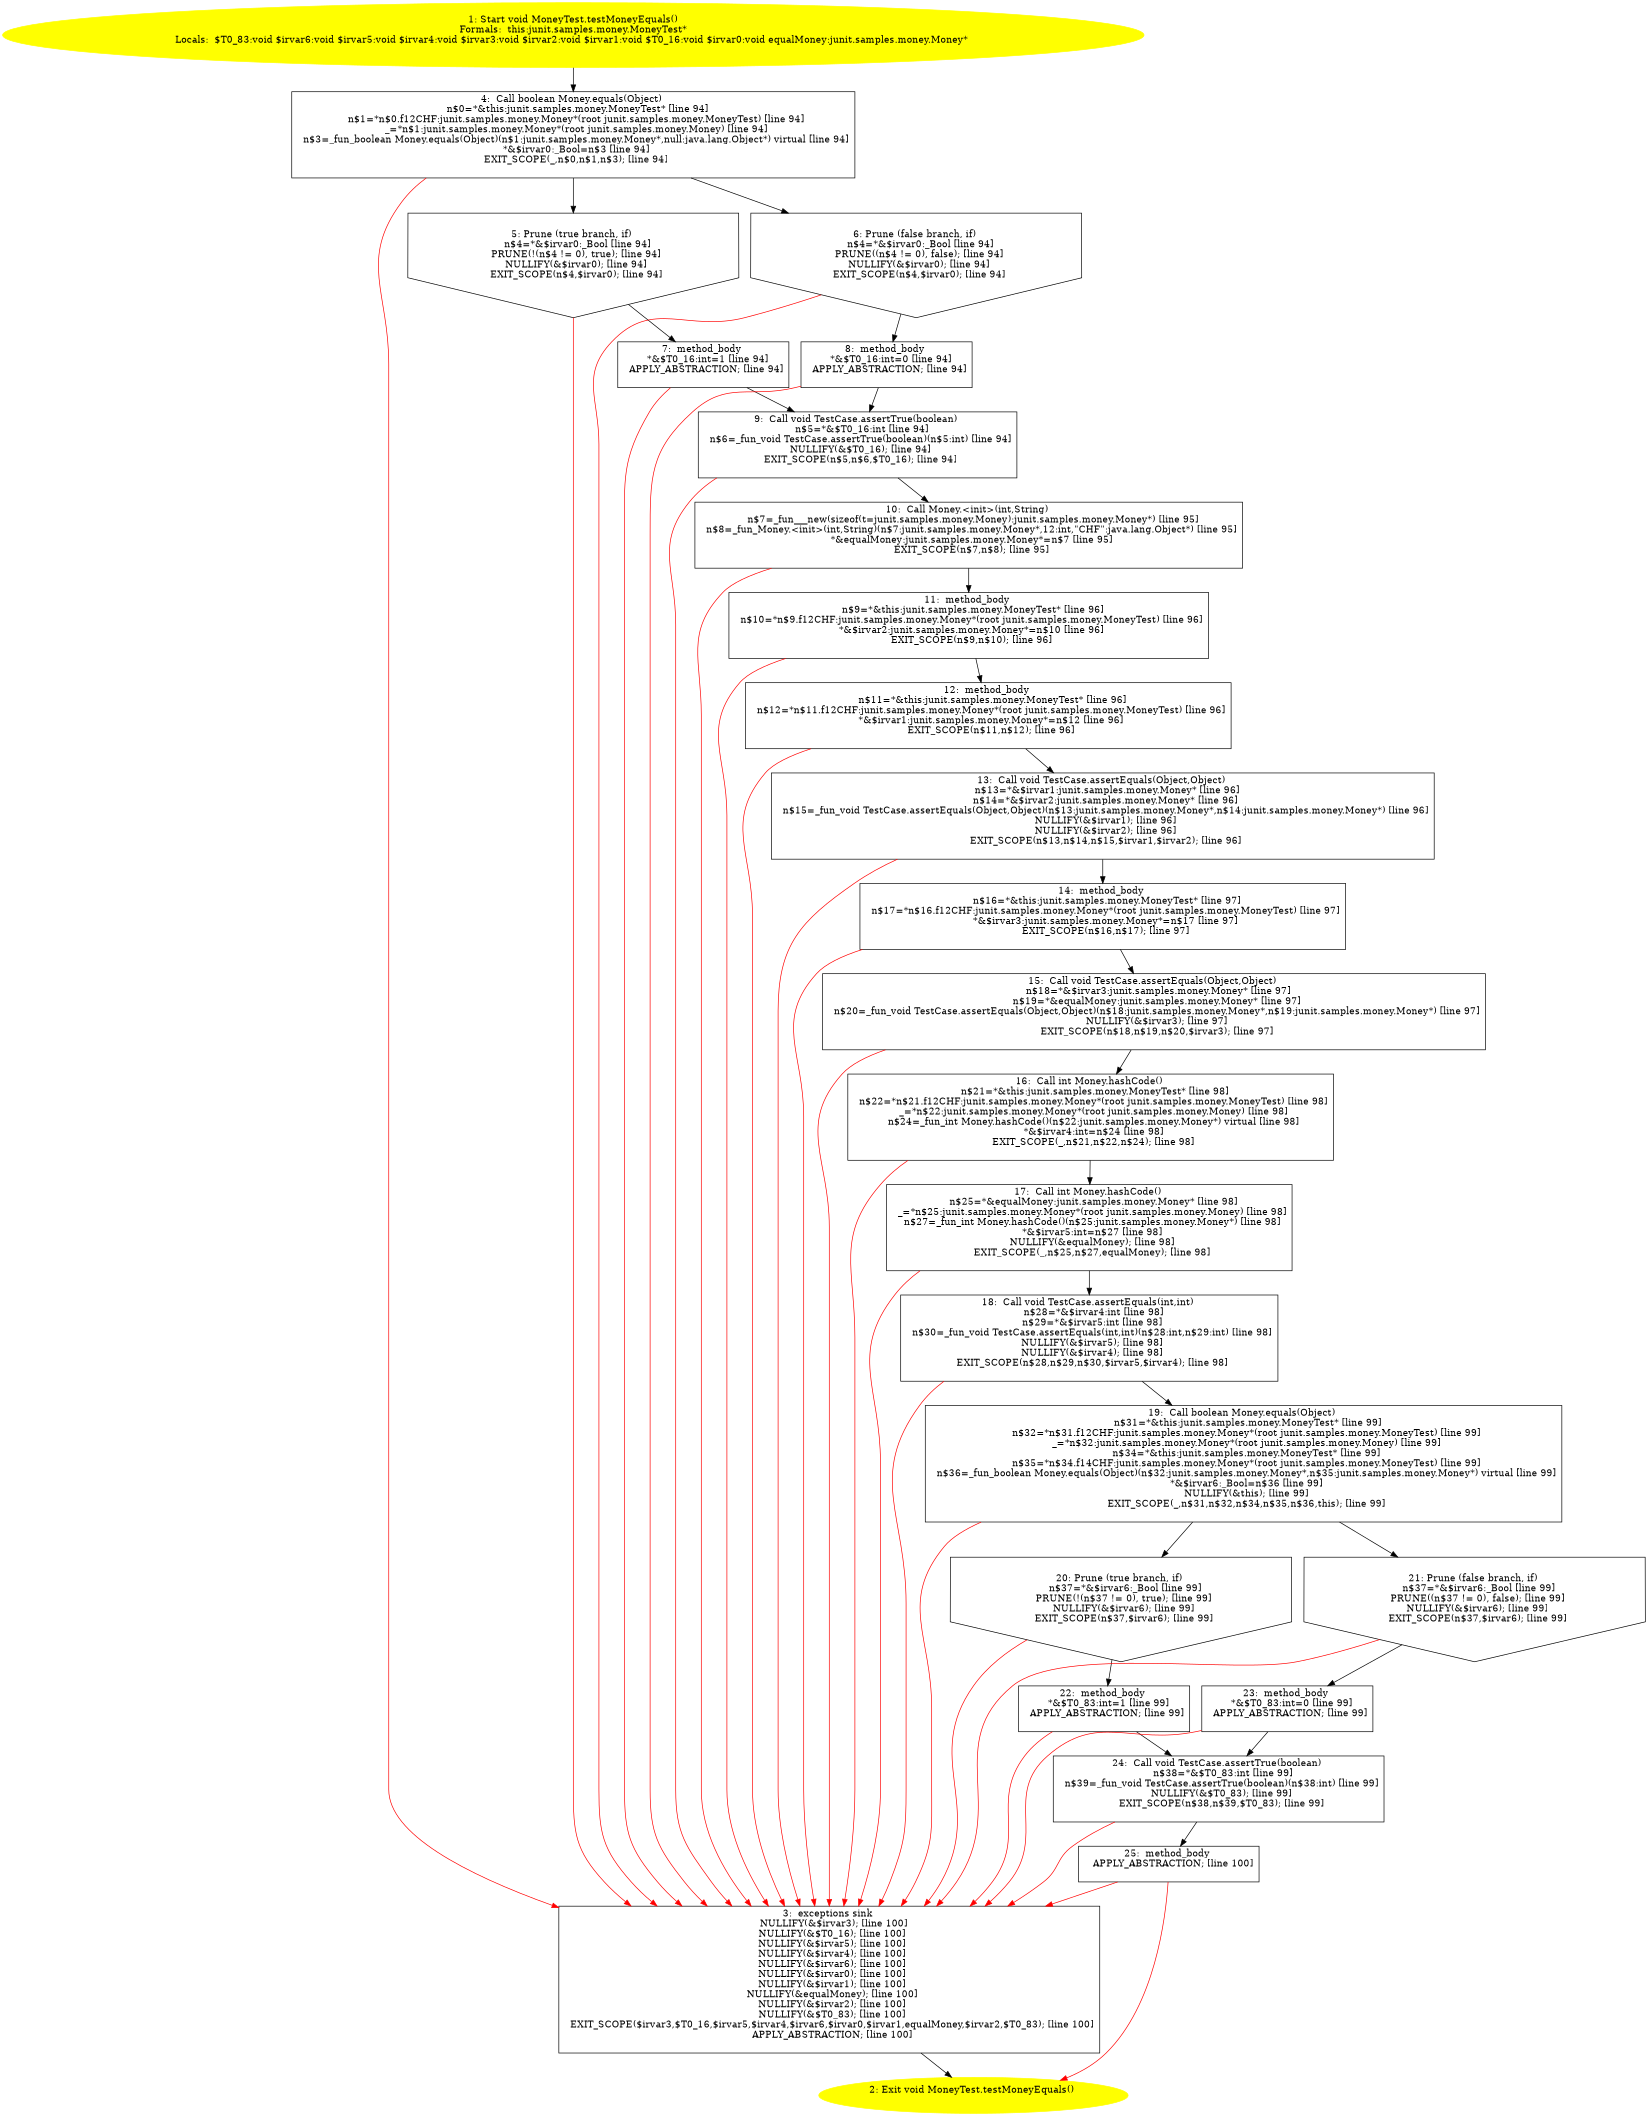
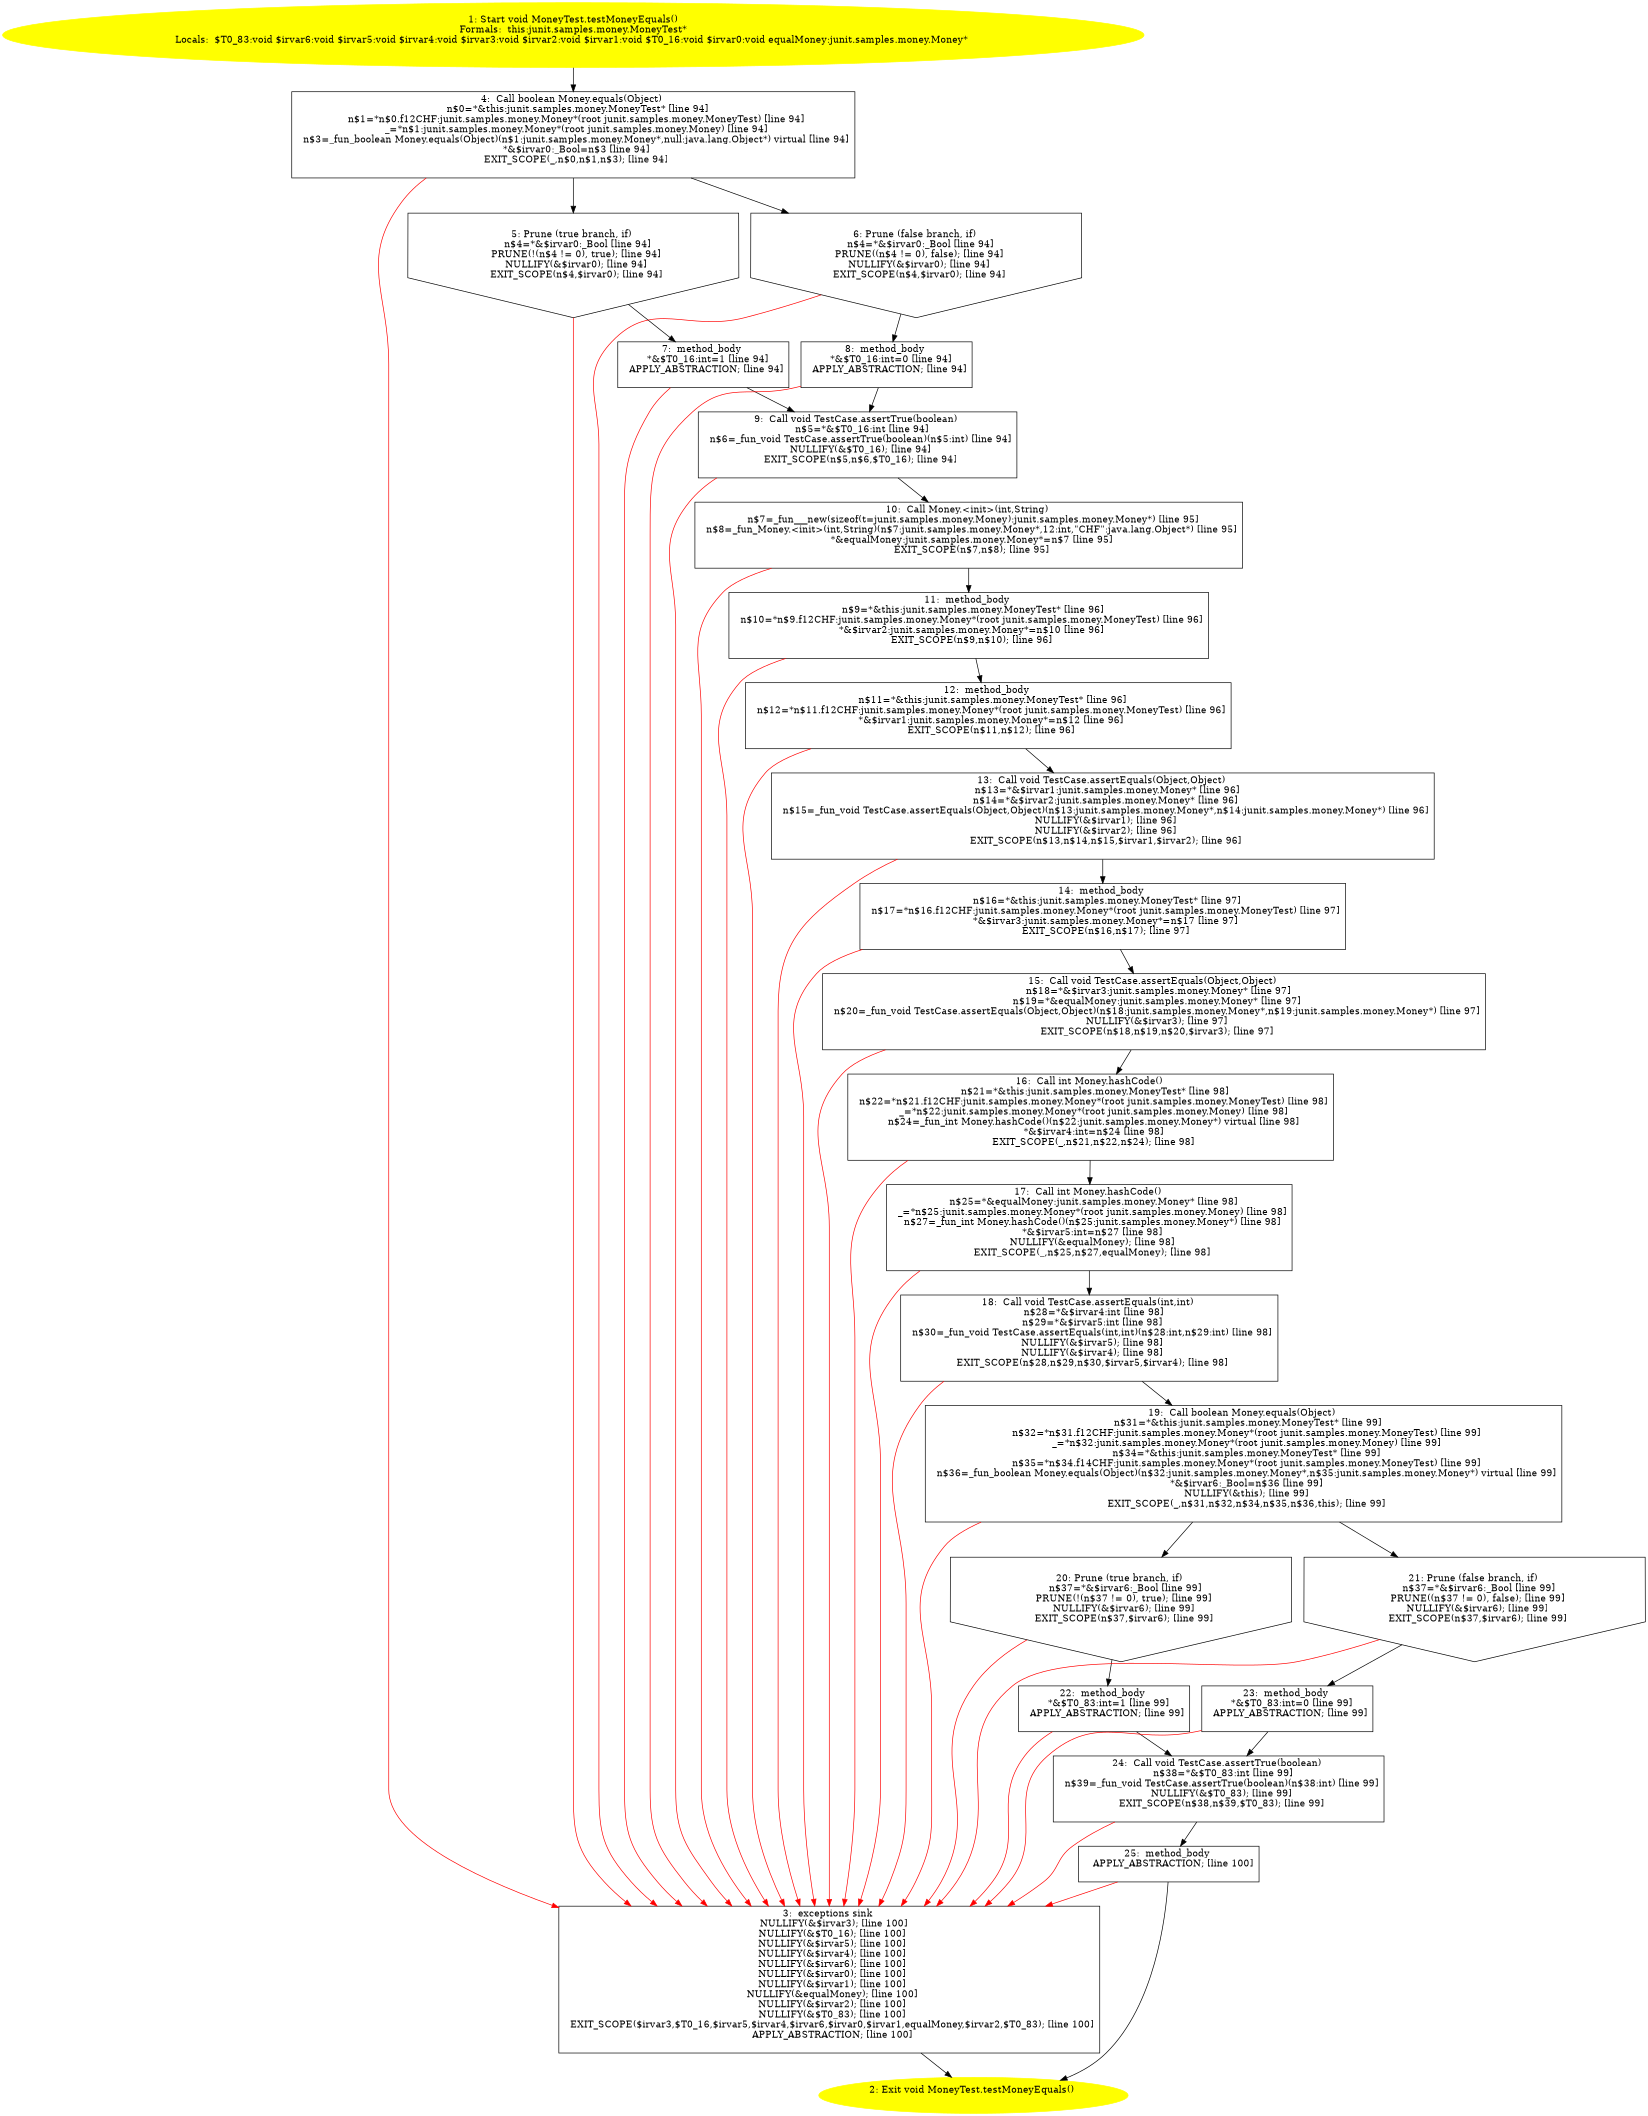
edge "25:  method_body APPLY_ABSTRACTION; [line 100]" -> "2: Exit void MoneyTest.testMoneyEquals()": color red -> black
